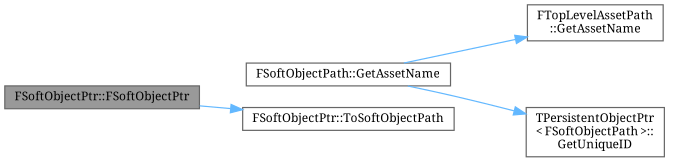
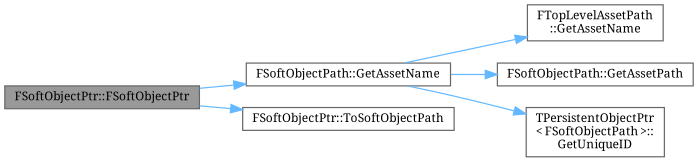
node "FSoftObjectPath::GetAssetPath": added
edge "FSoftObjectPtr::FSoftObjectPtr" -> "FSoftObjectPath::GetAssetName": added
